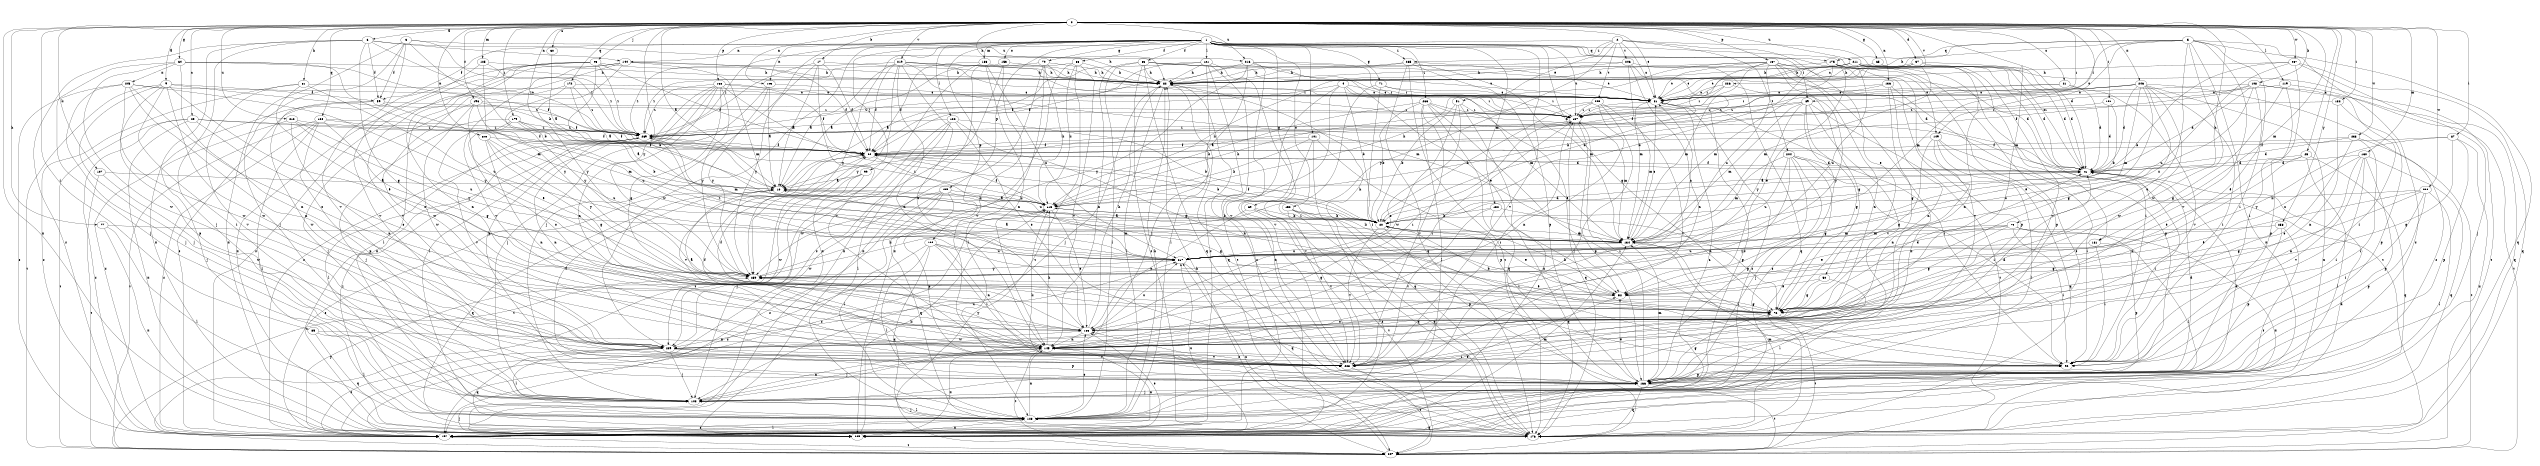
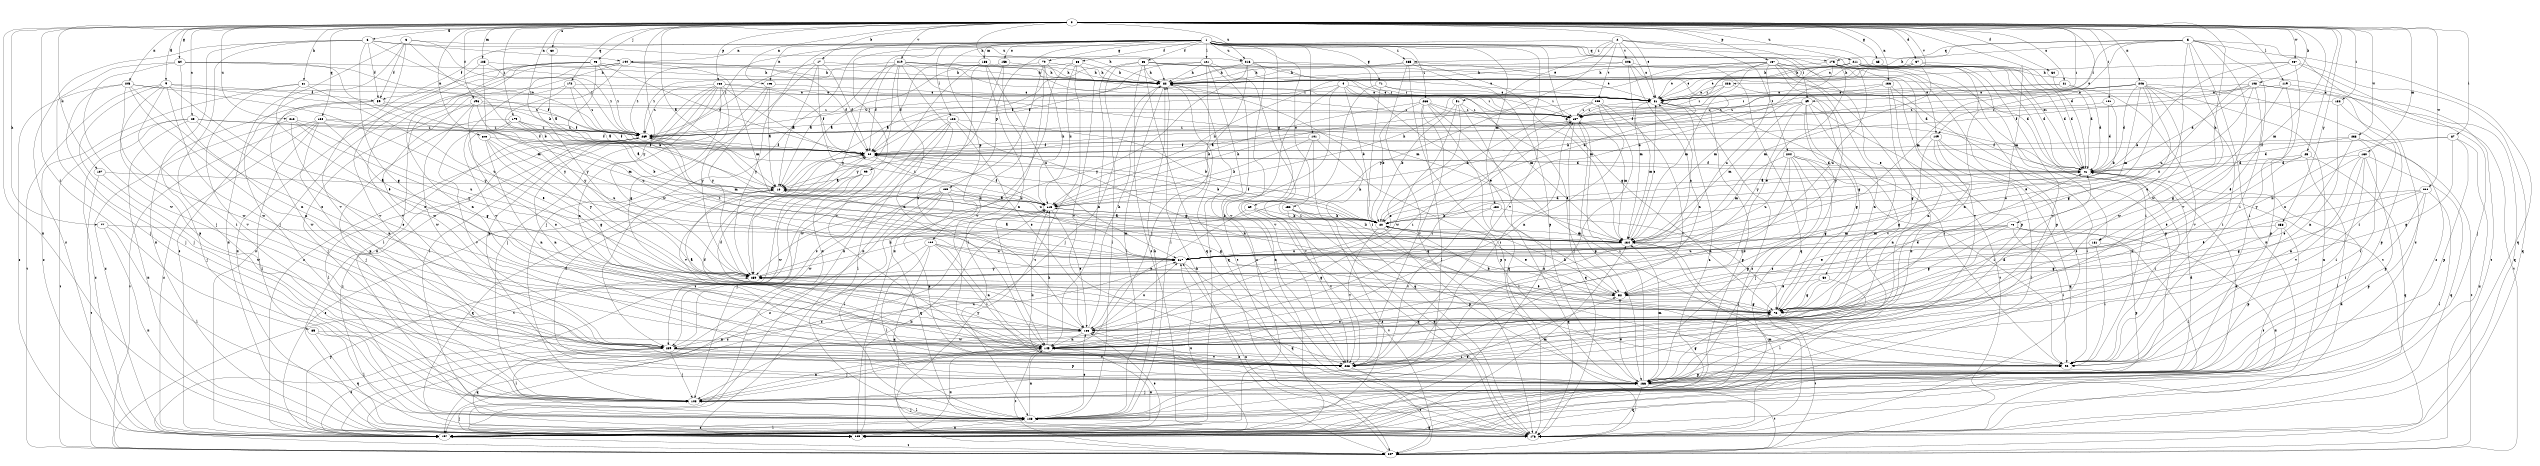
edge "1" -> "187": now "1" -> "216"
edge "64" -> "243": now "0" -> "243"
node "54": added
